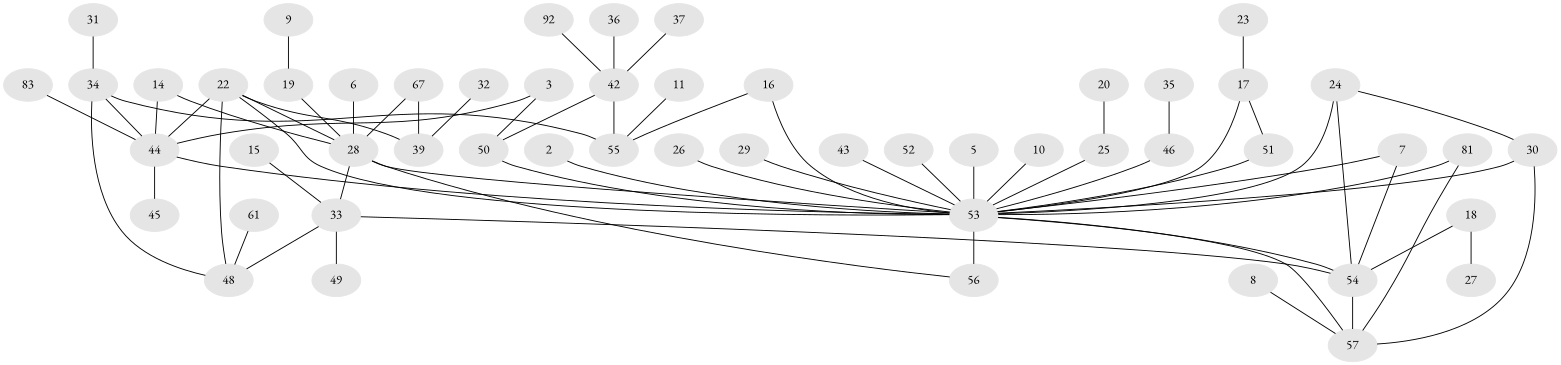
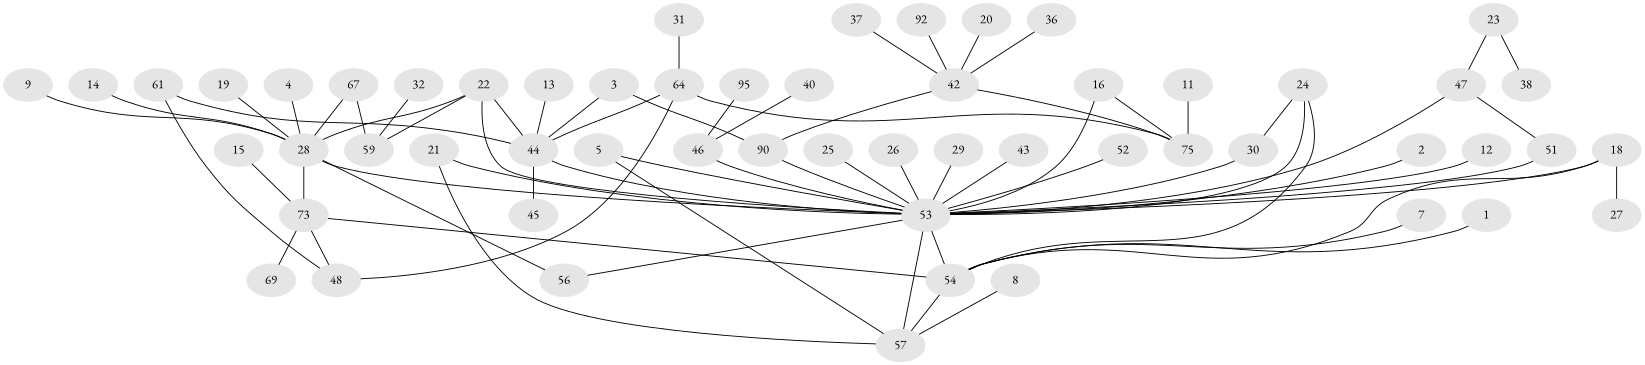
edge "9" -- "19": now "9" -- "28"
node "83": label "83" -> "13"
node "34": label "34" -> "64"
node "6": label "6" -> "4"
node "40": added
node "35": label "35" -> "95"
node "17": label "17" -> "47"
node "38": added
edge "14" -- "44": now "61" -- "44"
edge "20" -- "25": now "20" -- "42"
node "39": label "39" -> "59"
node "50": label "50" -> "90"
node "55": label "55" -> "75"
node "10": label "10" -> "12"
node "81": label "81" -> "21"
edge "22" -- "48": removed
edge "7" -- "53": now "18" -- "53"
node "33": label "33" -> "73"
node "1": added
node "49": label "49" -> "69"
edge "30" -- "57": now "5" -- "57"
